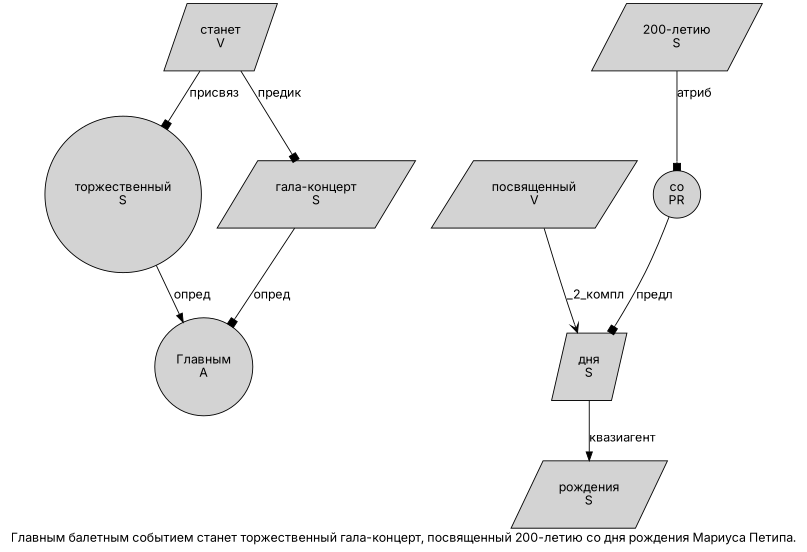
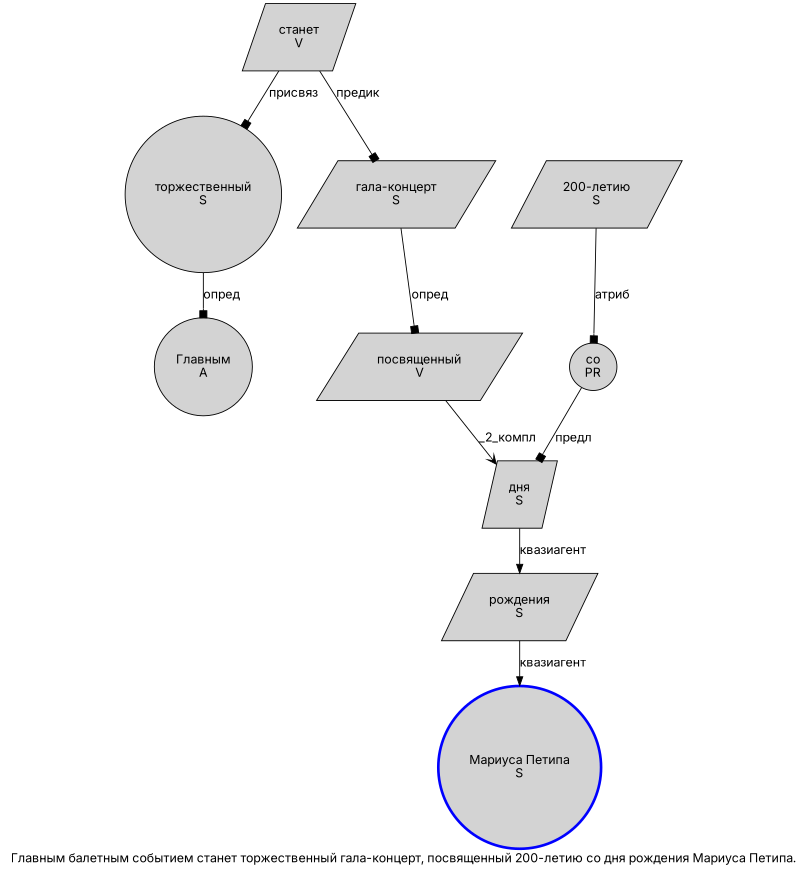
edge "гала-концерт S" -> "Главным A": now "гала-концерт S" -> "посвященный V"
edge "торжественный S" -> "Главным A": arrowhead normal -> box
node "Мариуса Петипа S": added
